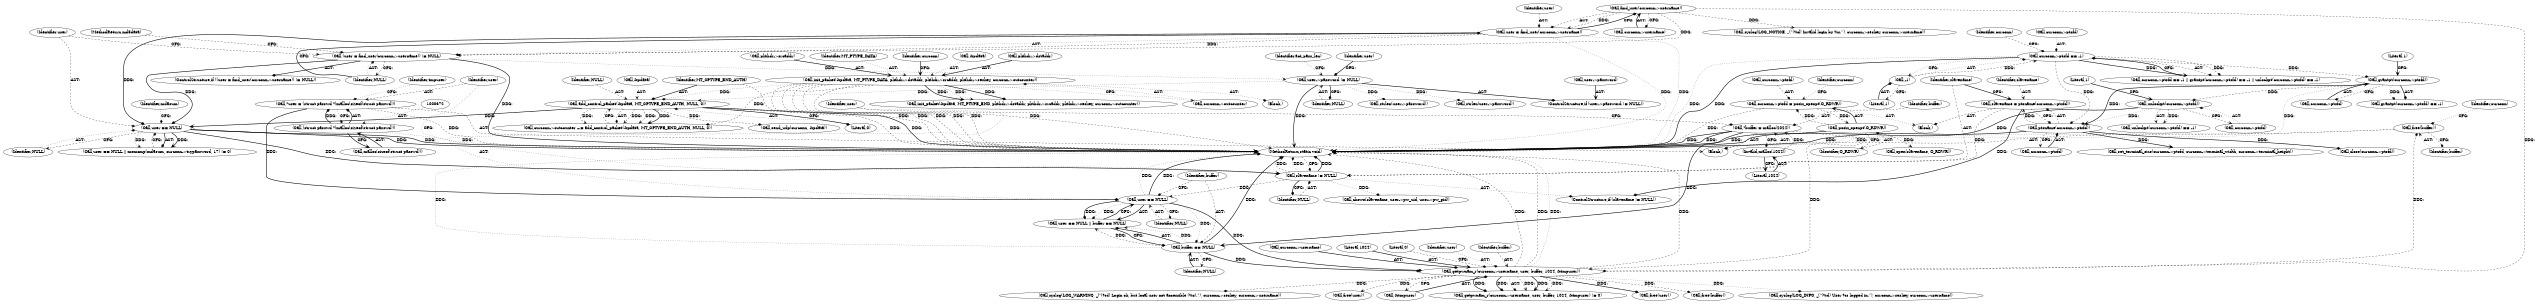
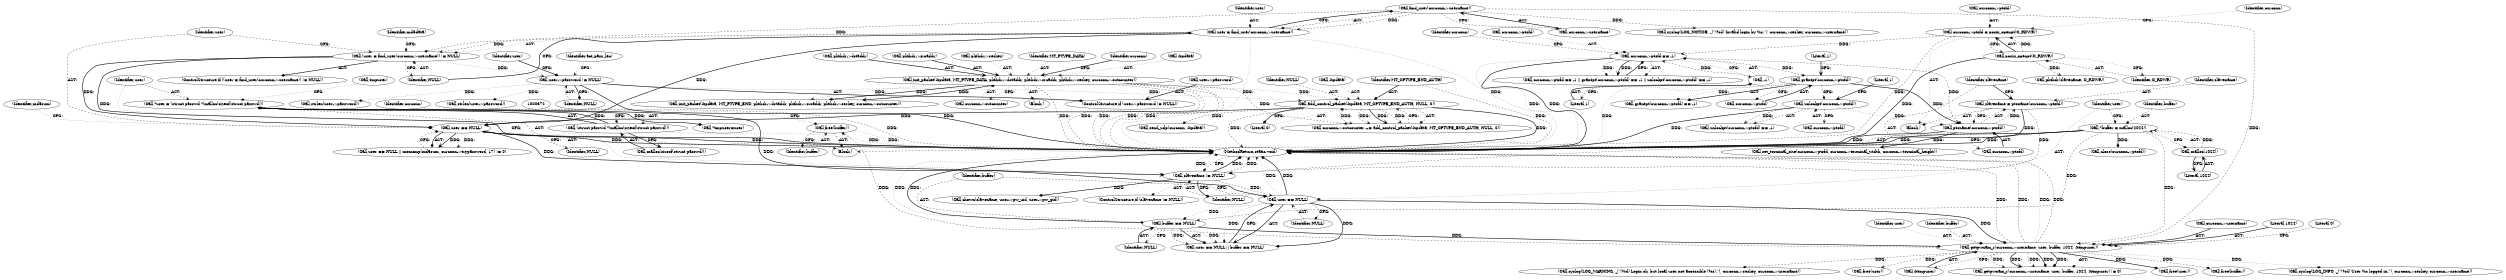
node "(MethodReturn,md5data)": label "(MethodReturn,md5data)" -> "(Identifier,md5data)"
edge "(Call,curconn->ptsfd = posix_openpt(O_RDWR))" -> "(Call,curconn->ptsfd == -1)": added, label "DDG:"
node "(Call,pkthdr->seskey)": added
node "(Identifier,tmpuser)": label "(Identifier,tmpuser)" -> "(Call,tmpuser)"
edge "(Call,grantpt(curconn->ptsfd))" -> "(Call,unlockpt(curconn->ptsfd))": label "DDG: " -> "CFG: "
edge "(Call,curconn->ptsfd = posix_openpt(O_RDWR))" -> "(Call,posix_openpt(O_RDWR))": label "DDG: " -> "CFG: "
node "(Call,*tmpuser=user)": added
edge "(Call,ptsname(curconn->ptsfd))" -> "(Call,close(curconn->ptsfd))": now "(Call,*buffer = malloc(2024))" -> "(Call,close(curconn->ptsfd))"
edge "(Call,posix_openpt(O_RDWR))" -> "(Identifier,O_RDWR)": style dashed -> dotted
node "(Invalid,malloc(1024))": label "(Invalid,malloc(1024))" -> "(Call,malloc(1024))"
node "(Call,open(slavename, O_RDWR))": label "(Call,open(slavename, O_RDWR))" -> "(Call,pkthdr(slavename, O_RDWR))"
edge "(Call,slavename = ptsname(curconn->ptsfd))" -> "(ControlStructure,if (slavename != NULL))": now "(Call,slavename = ptsname(curconn->ptsfd))" -> "(MethodReturn,static void)"
edge "(Call,slavename != NULL)" -> "(Call,chown(slavename, user->pw_uid, user->pw_gid))": style dotted -> bold
edge "(Call,*buffer = malloc(2024))" -> "(Call,buffer == NULL)": style bold -> dashed
edge "(Call,user == NULL || buffer == NULL)" -> "(Call,buffer == NULL)": removed, label "CFG:"
